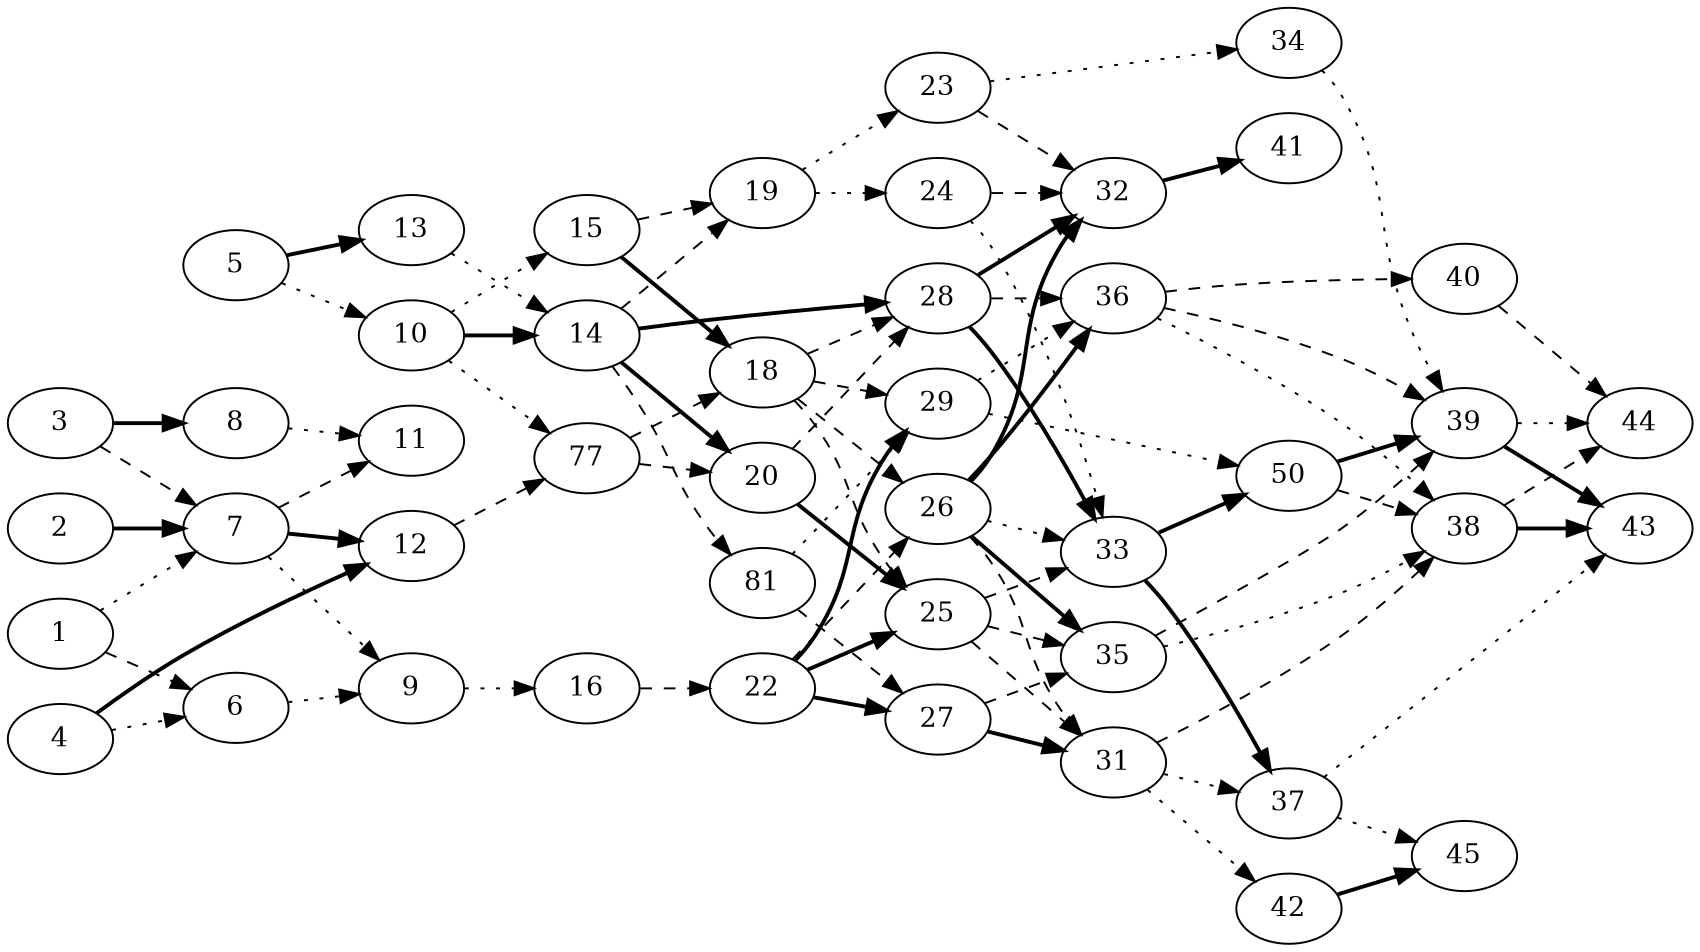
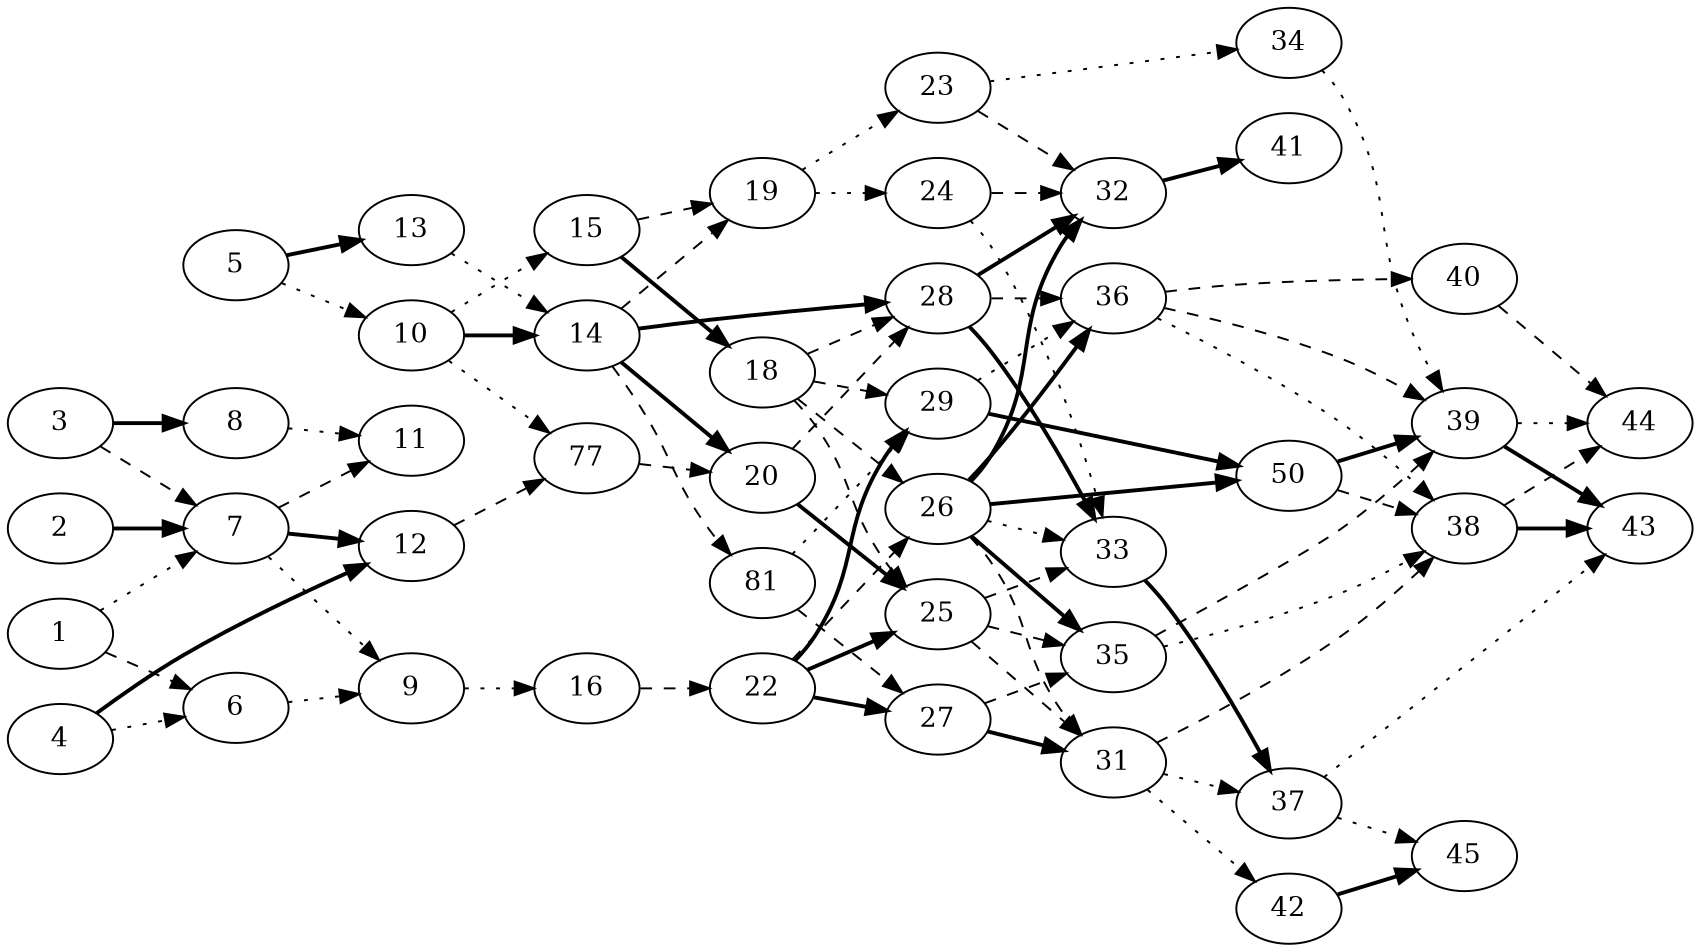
edge "77" -> "18": removed
edge "29" -> "50": style dotted -> bold
edge "33" -> "50": now "26" -> "50"
